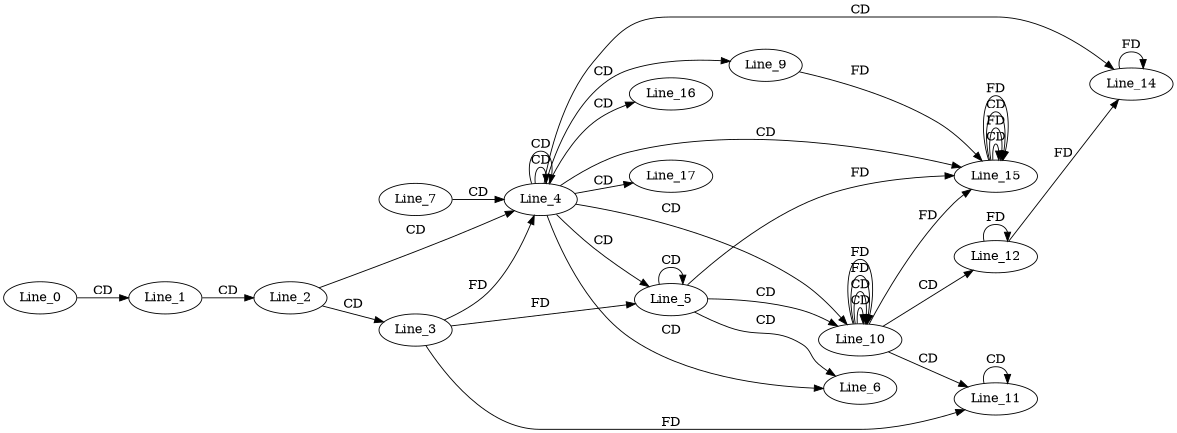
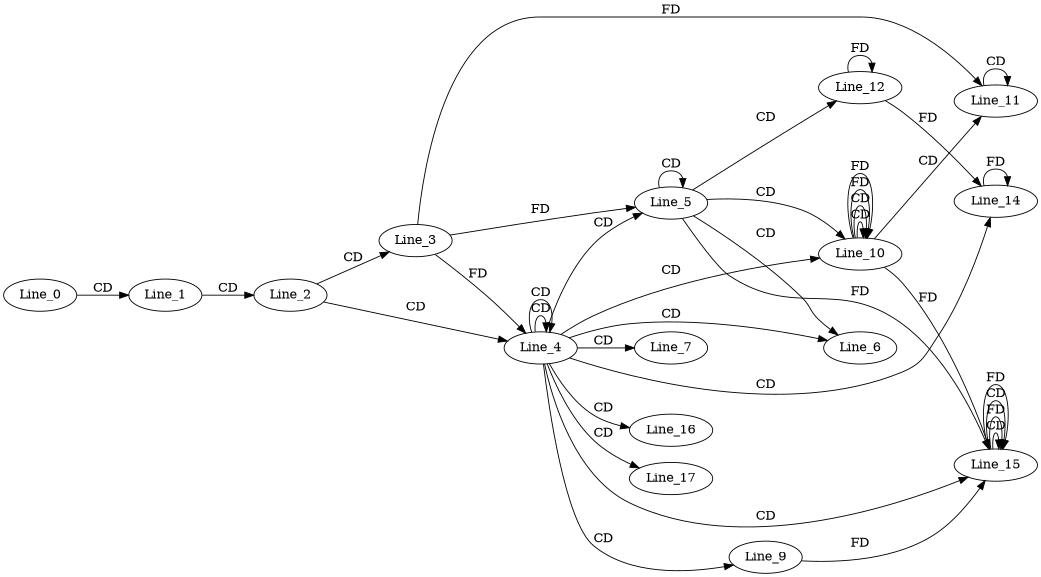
edge "Line_7" -> "Line_4": reversed
edge "Line_10" -> "Line_12": now "Line_5" -> "Line_12"
